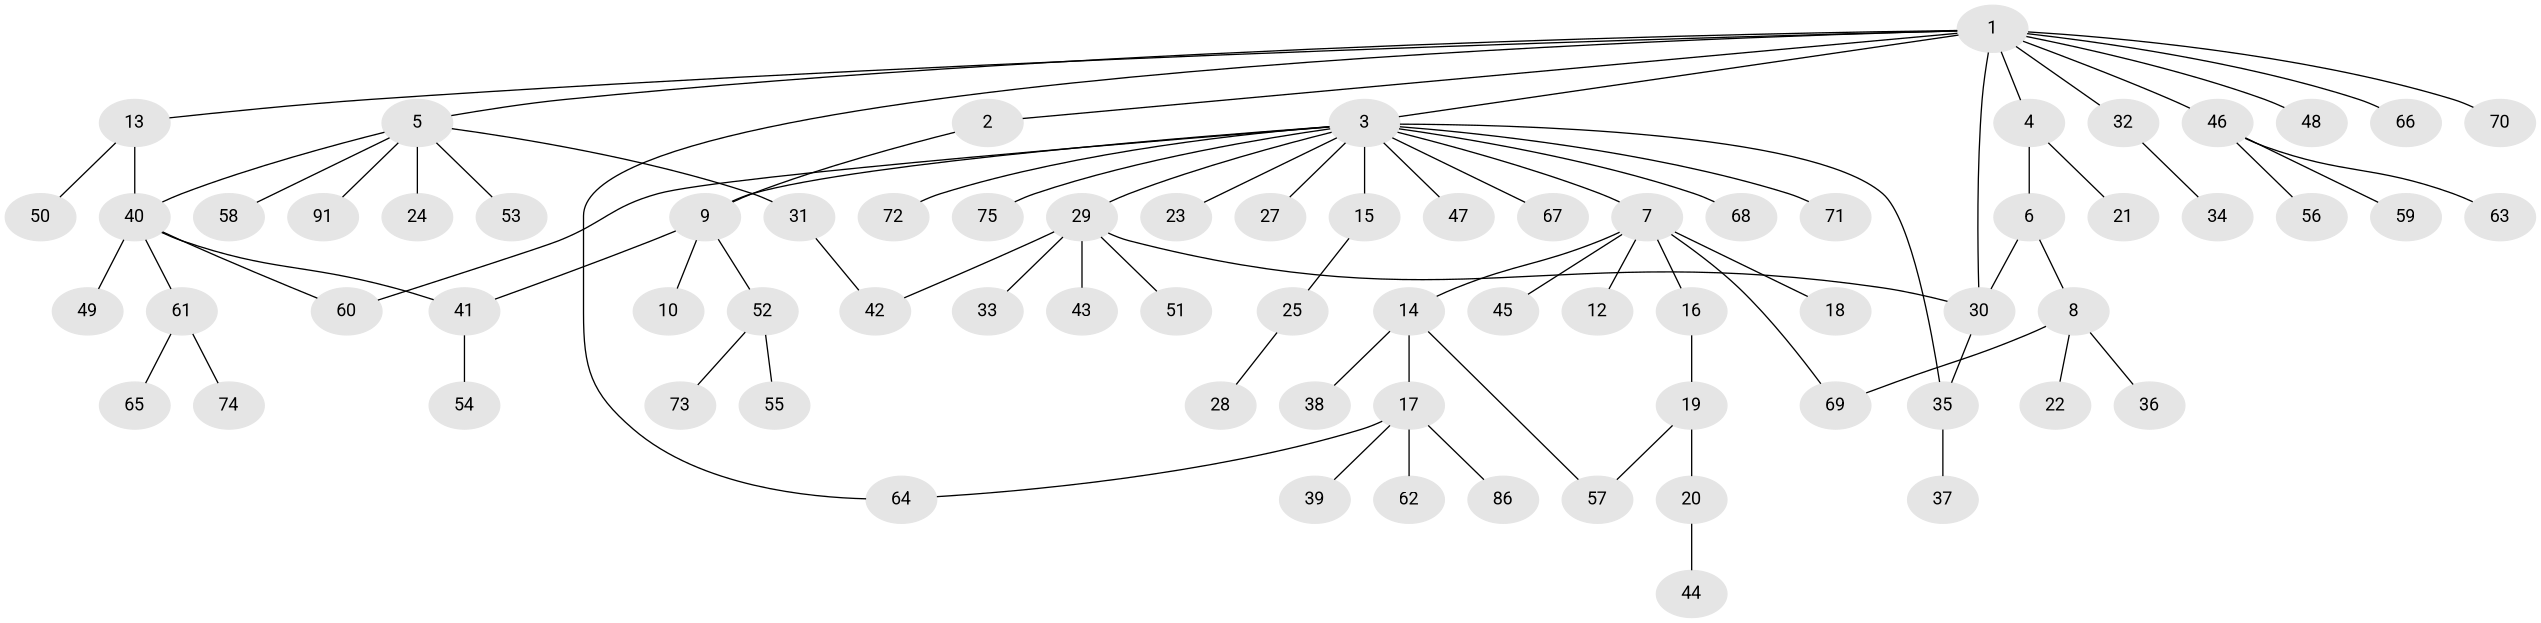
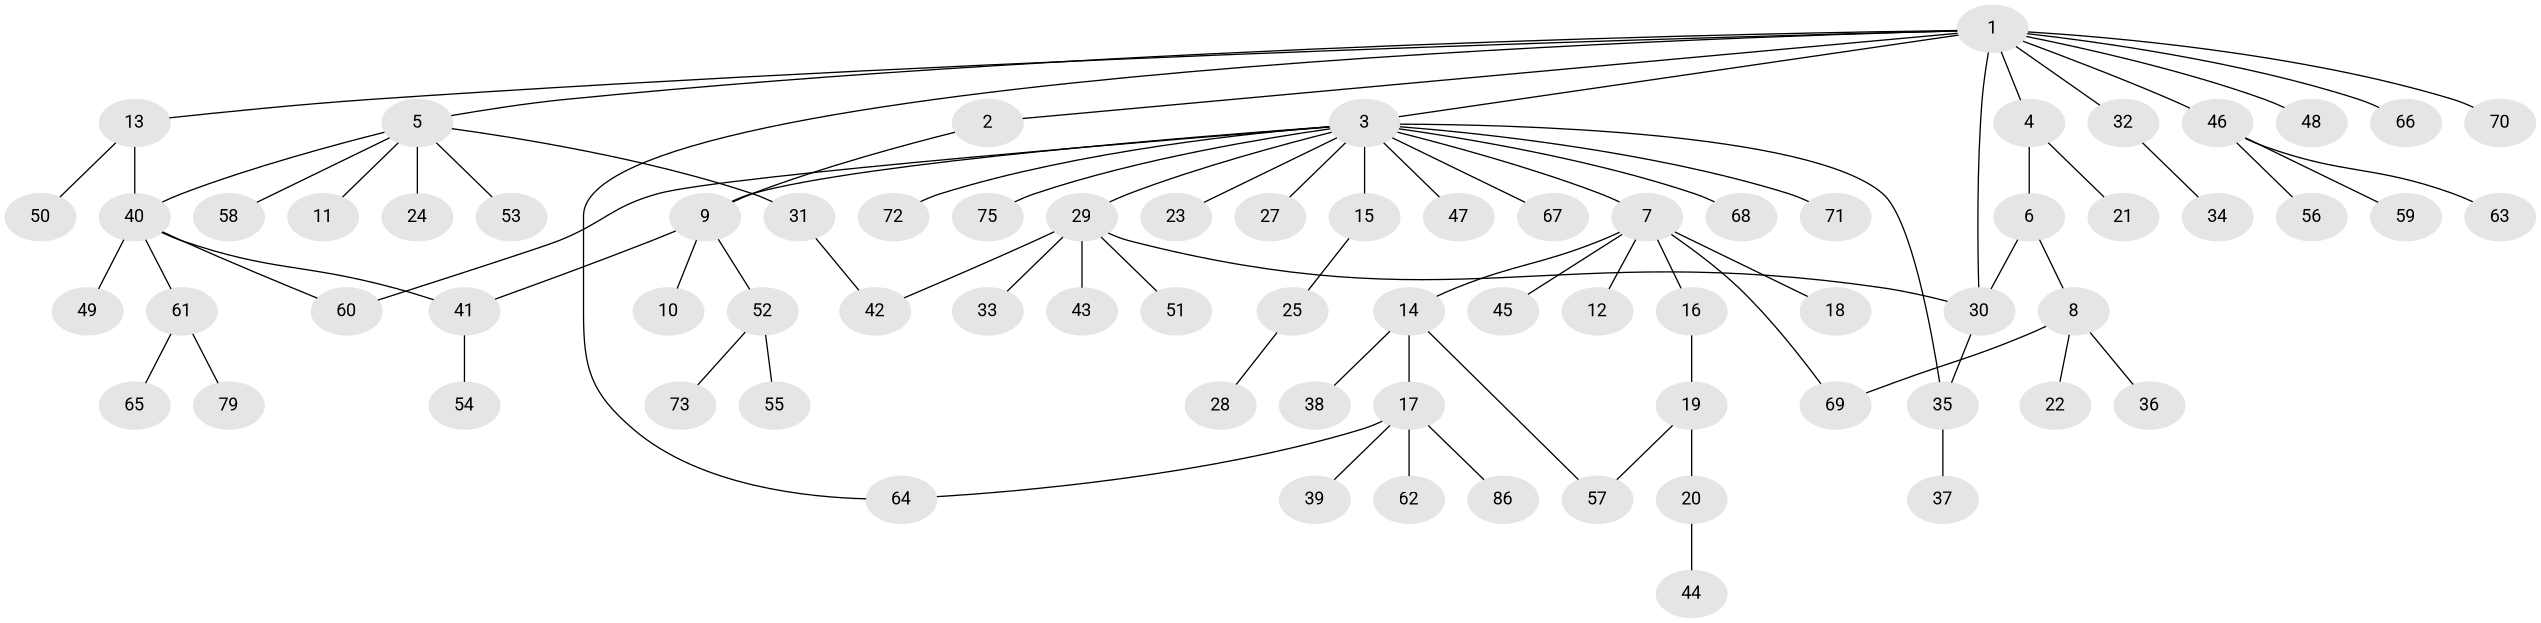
node "91": label "91" -> "11"
node "74": label "74" -> "79"
